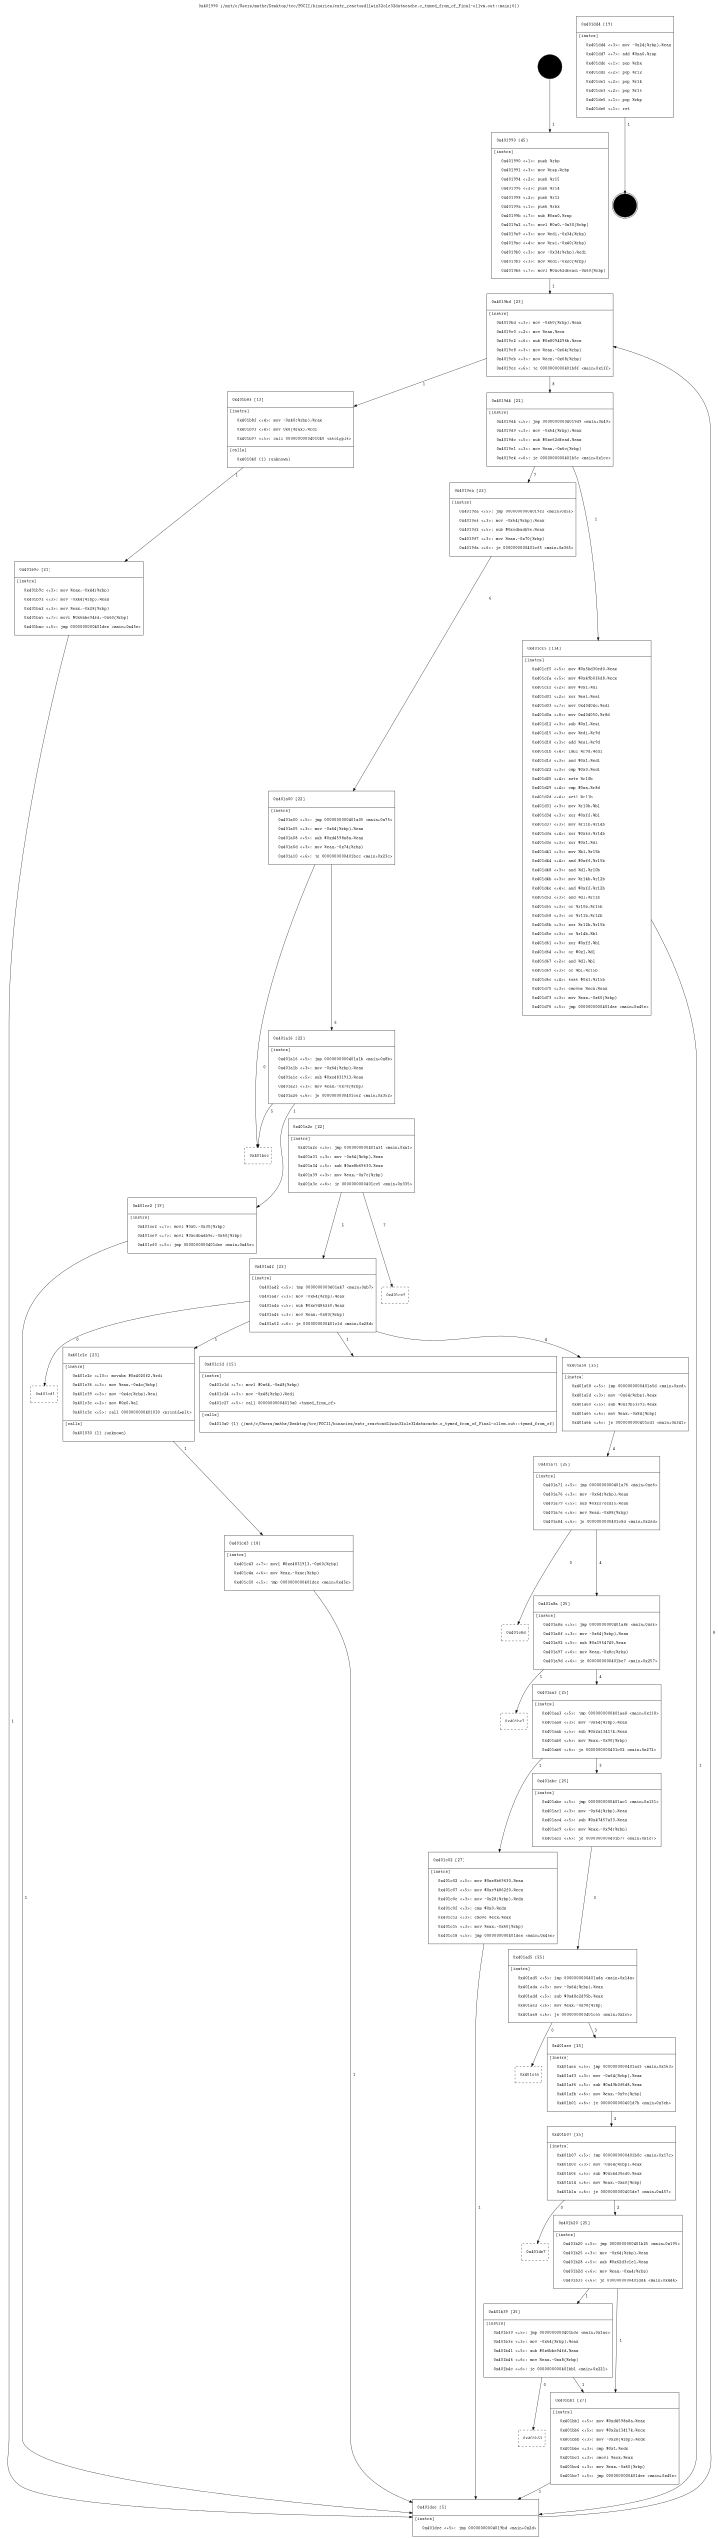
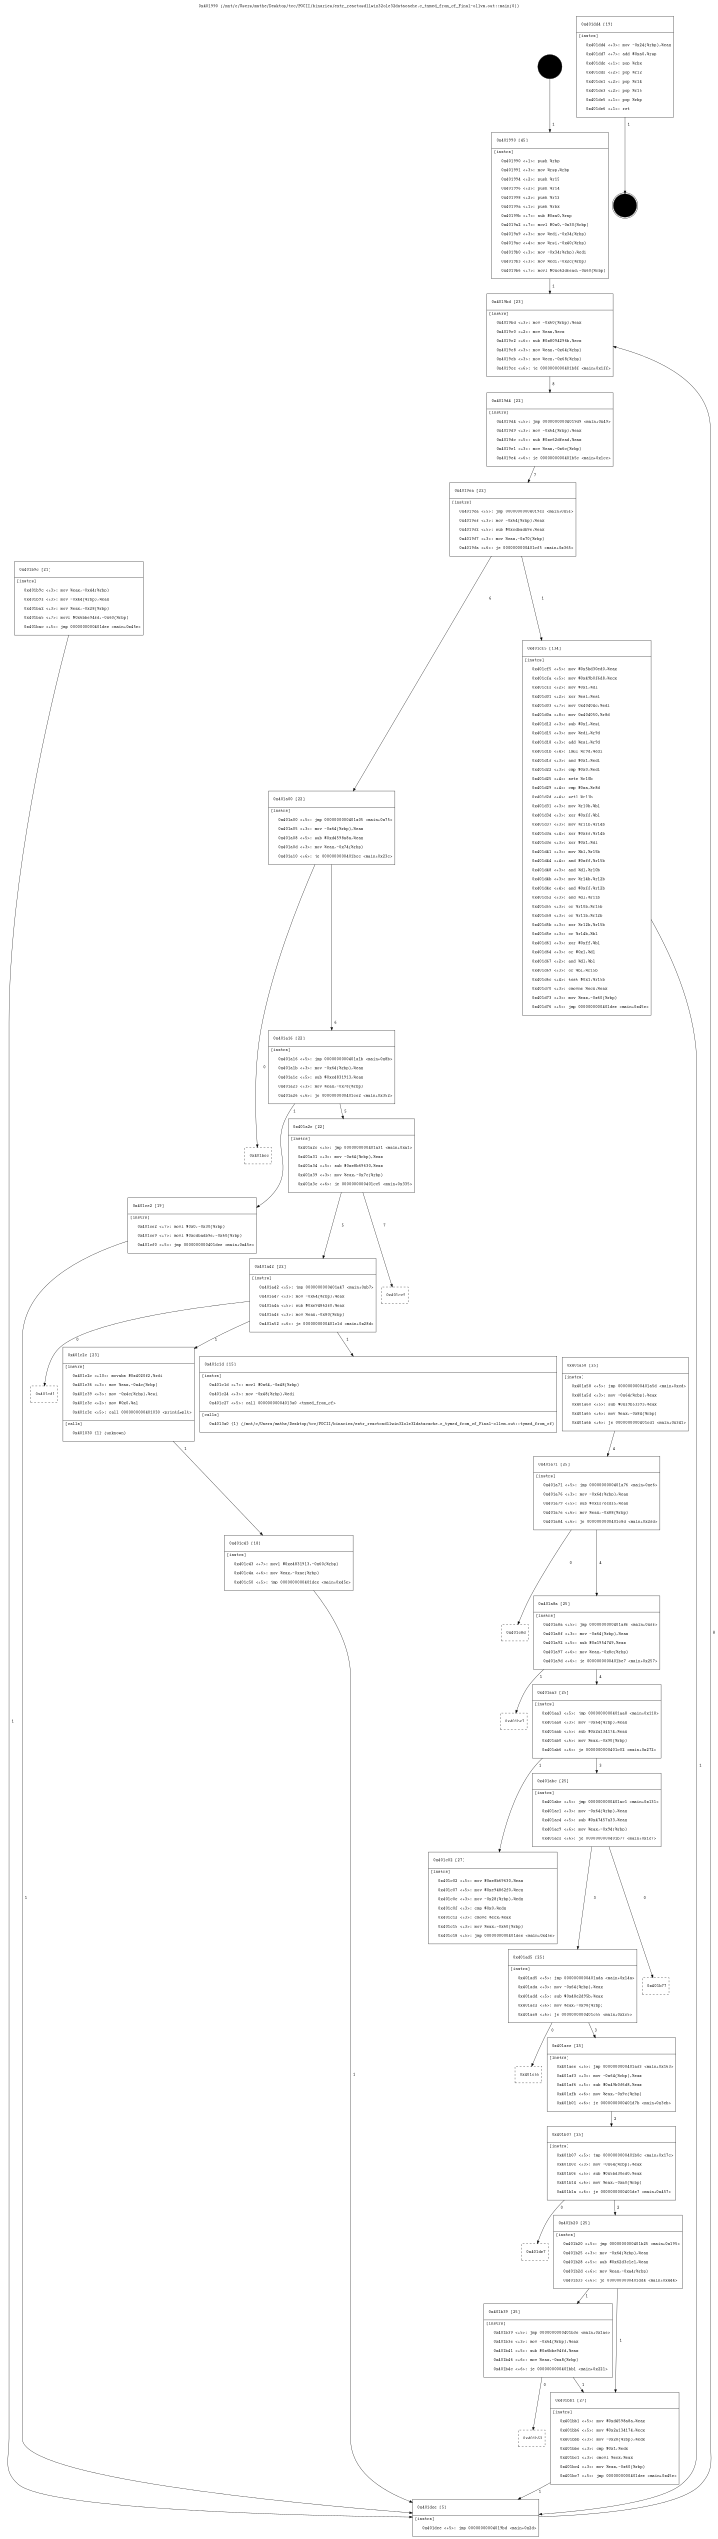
node "0x401b8f [13]": removed
edge "0x4019d4 [22]" -> "0x401cf5 [134]": now "0x4019ea [22]" -> "0x401cf5 [134]"
edge "0x401a16 [22]" -> "0x401bcc": now "0x401a16 [22]" -> "0x401a2c [22]"
edge "0x401a42 [22]" -> "0x401a58 [25]": removed, label "4"
node "0x401b77": added
edge "0x401c02 [27]" -> "0x401dee [5]": removed, label "1"
